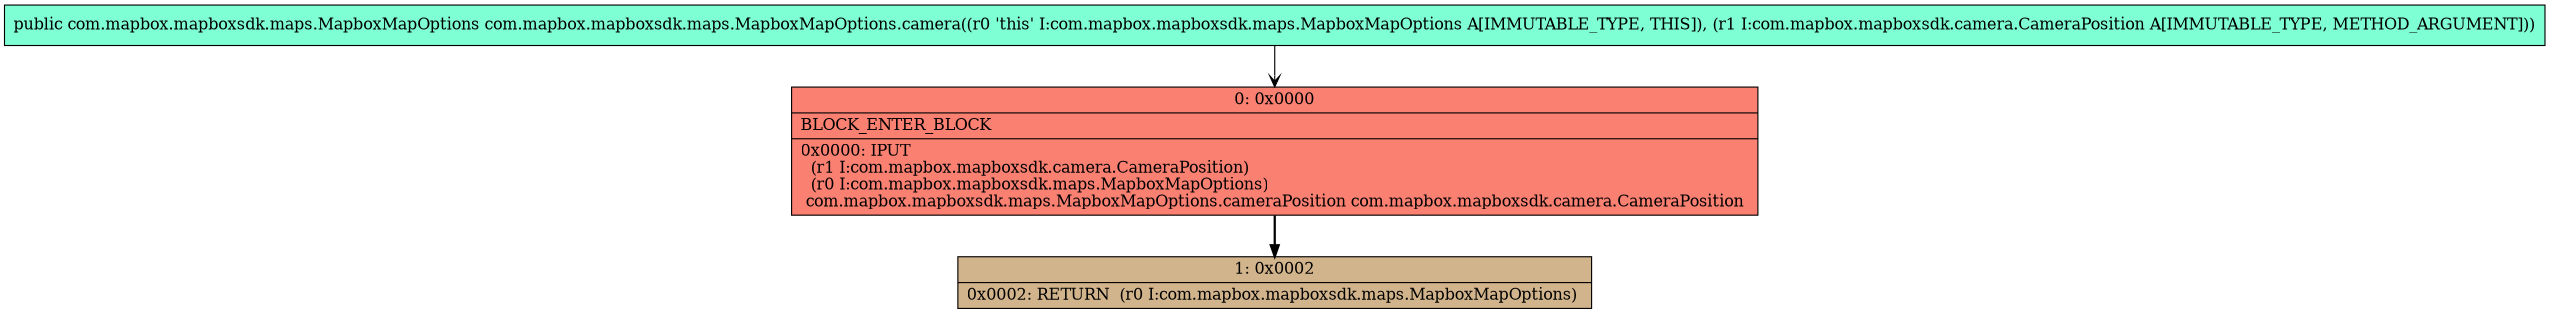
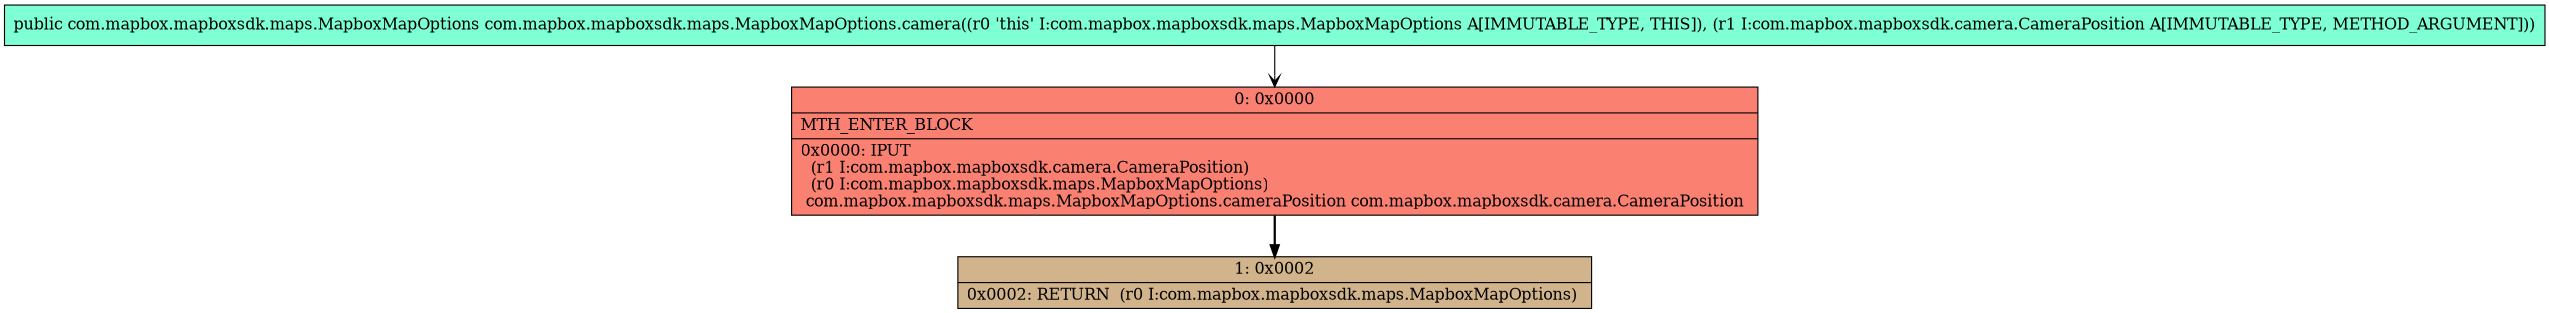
node "0: 0x0000": text "BLOCK_ENTER_BLOCK" -> "MTH_ENTER_BLOCK"
